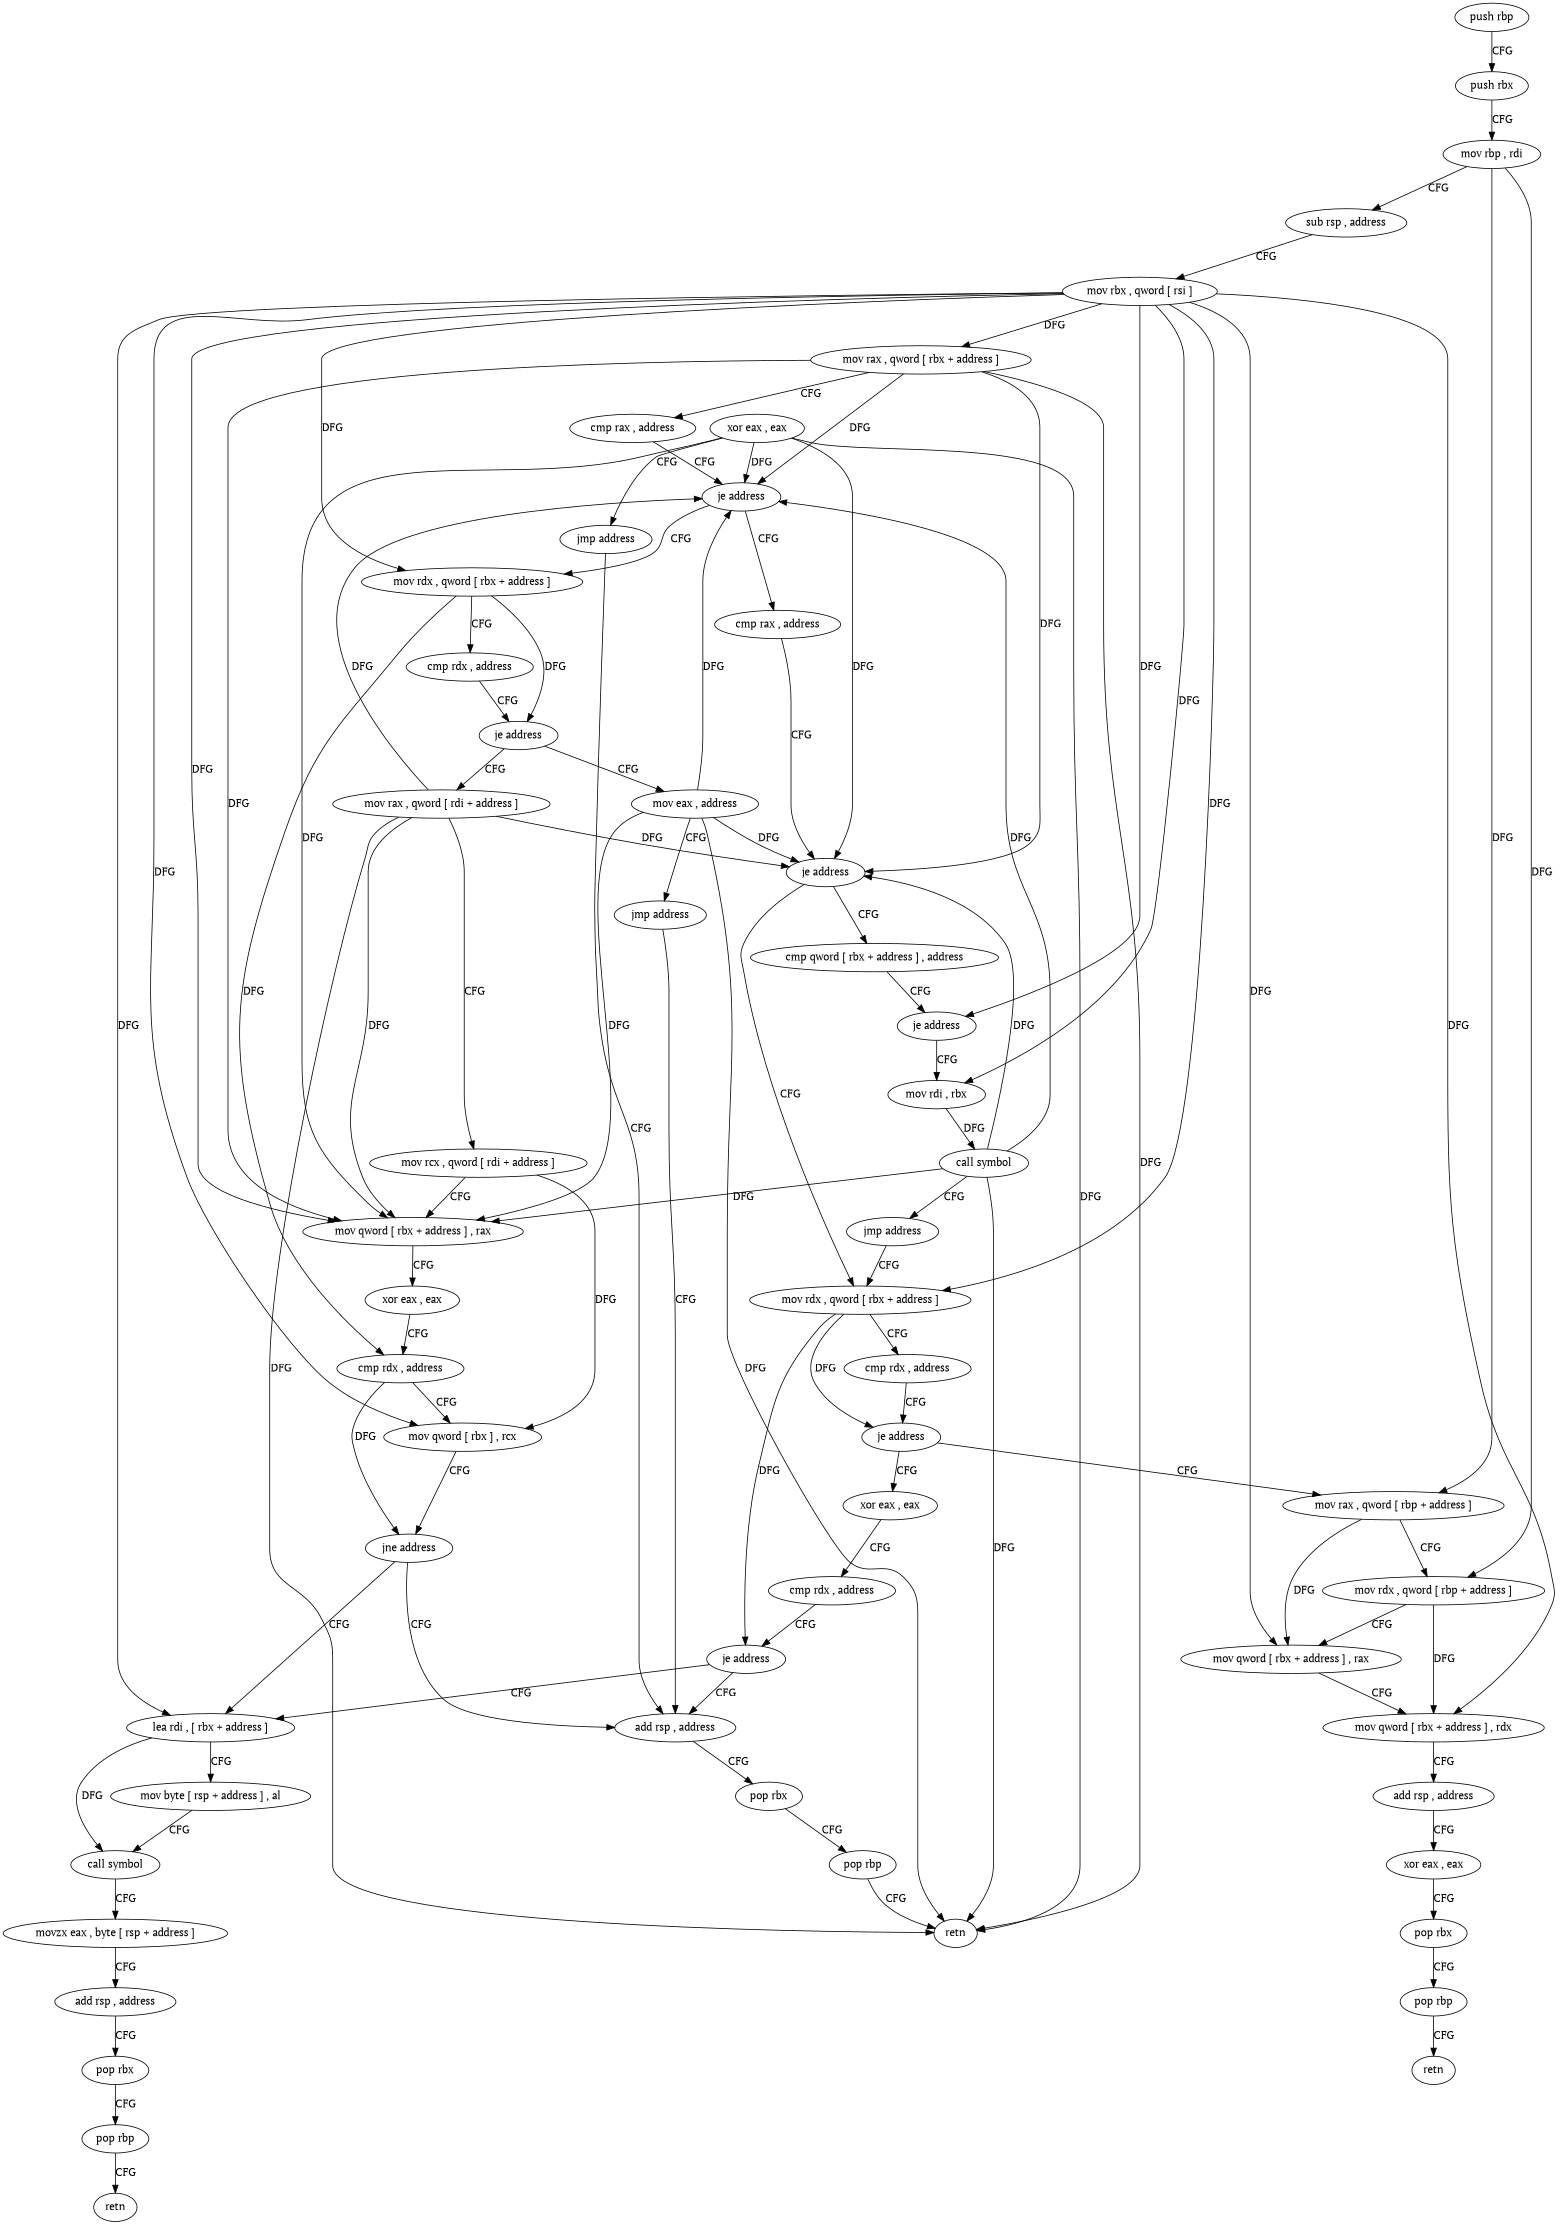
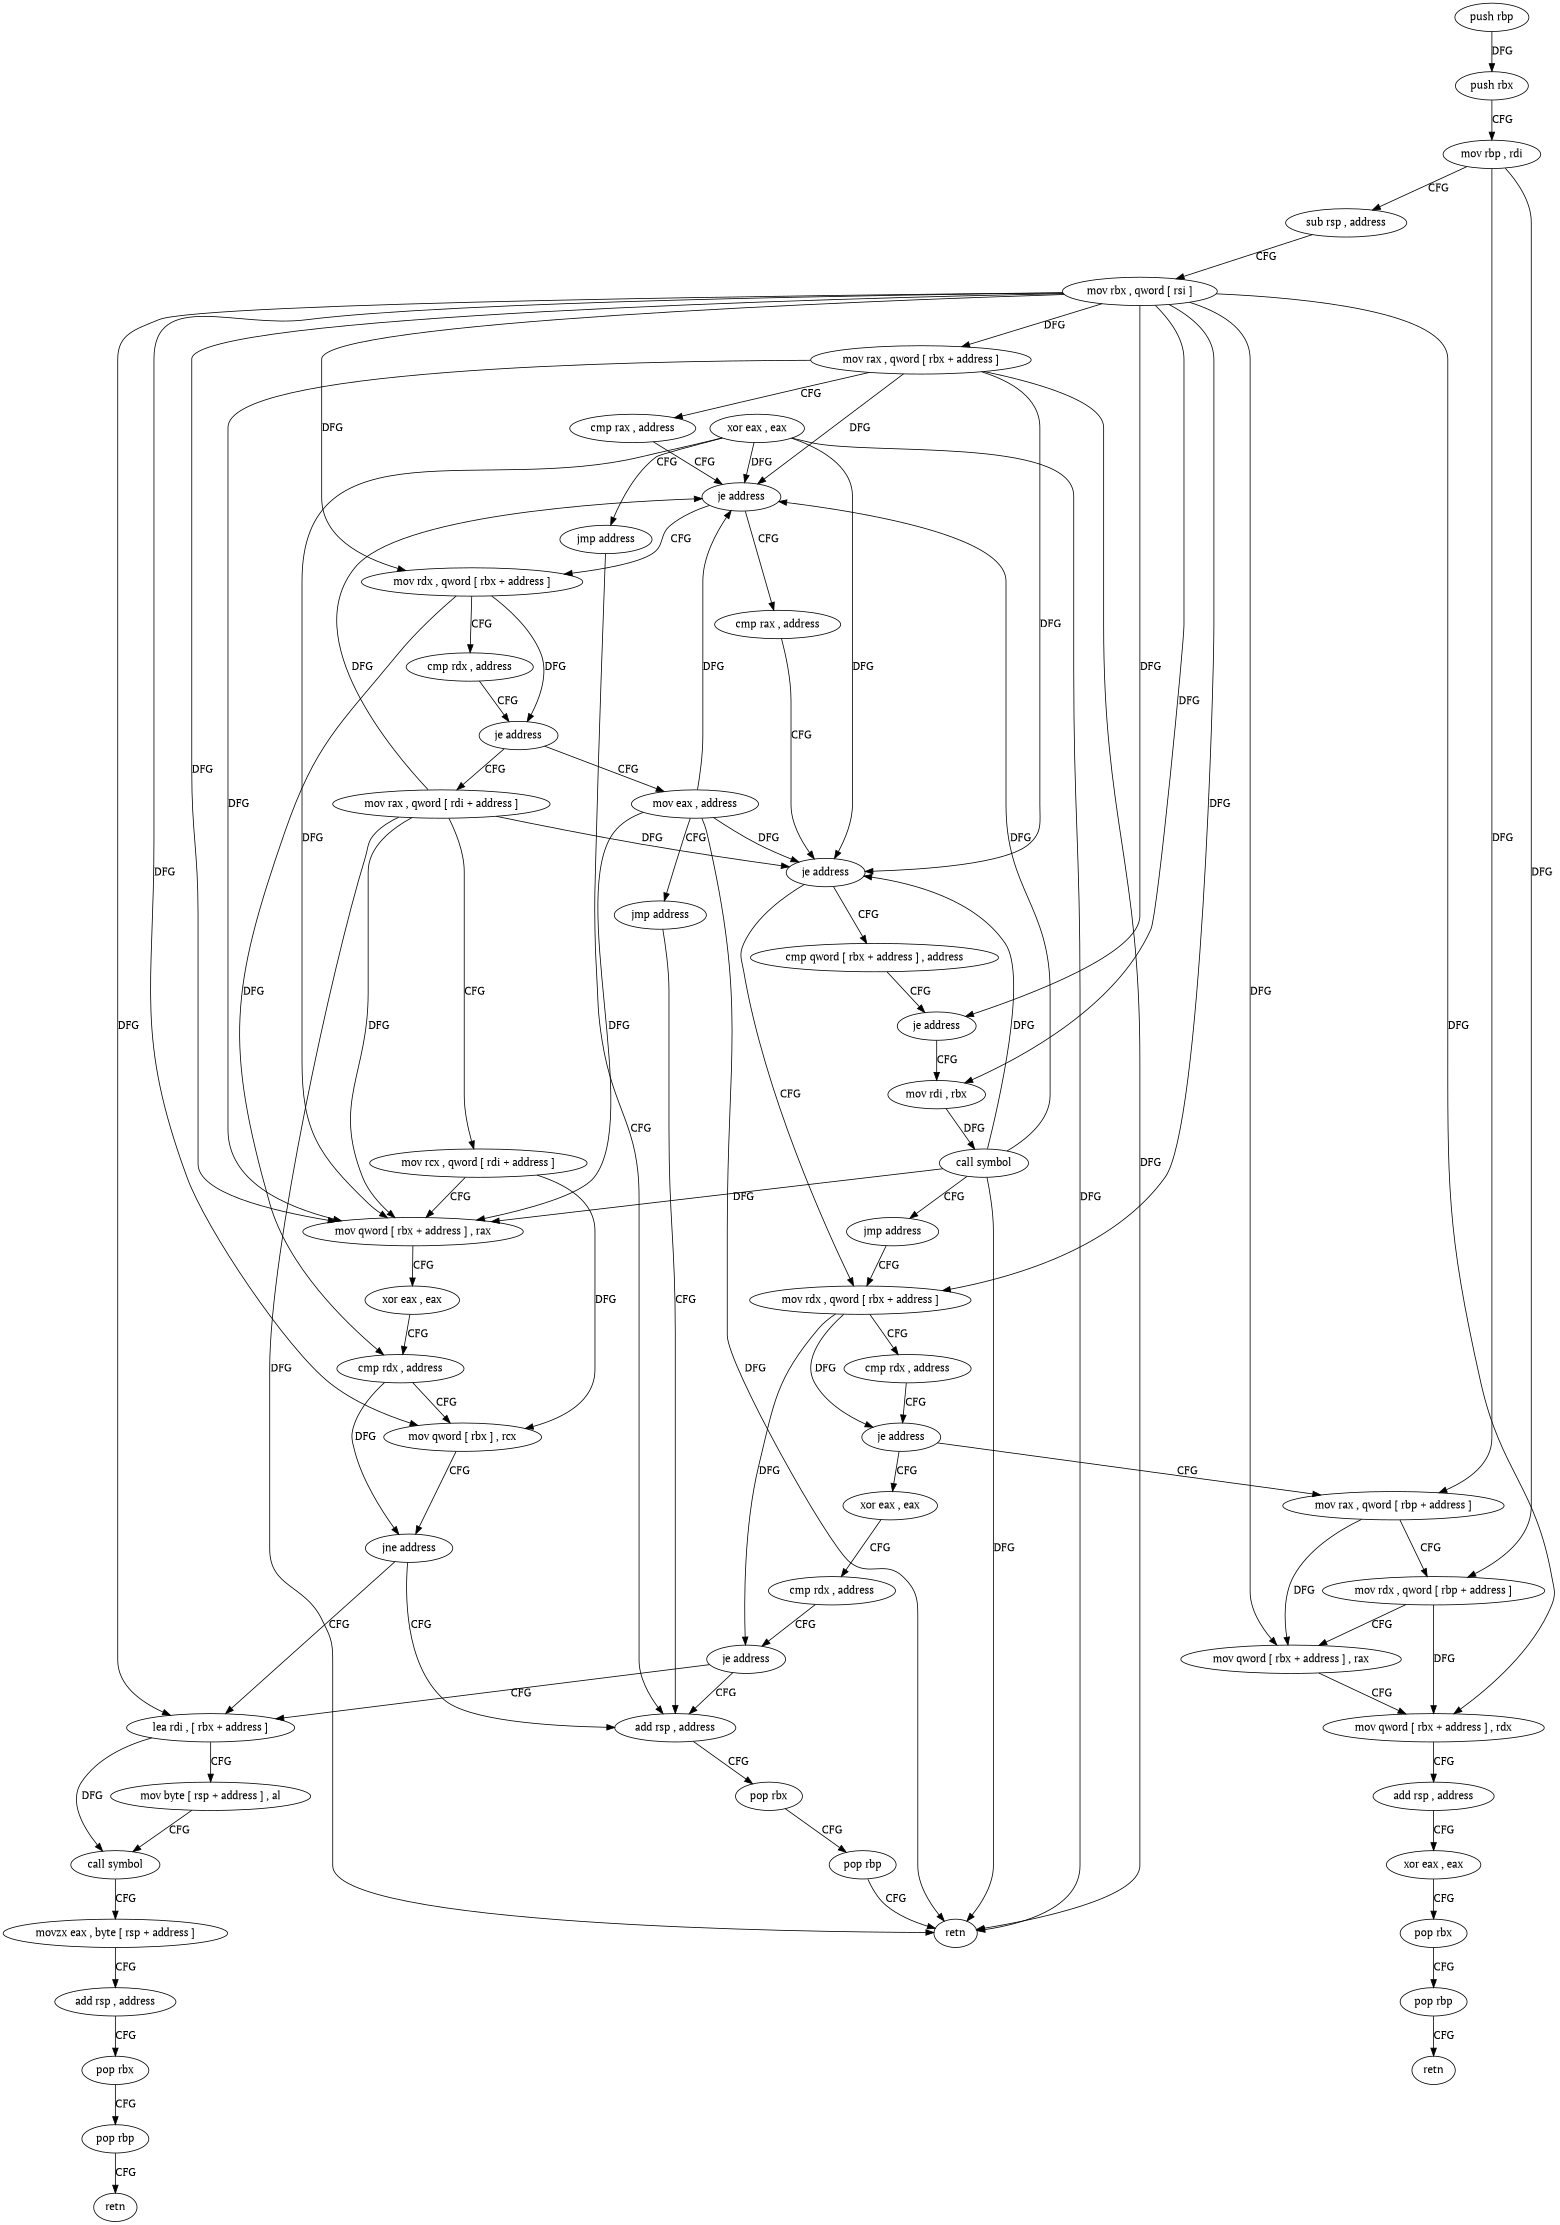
edge "push rbp" -> "push rbx": label "CFG" -> "DFG"
